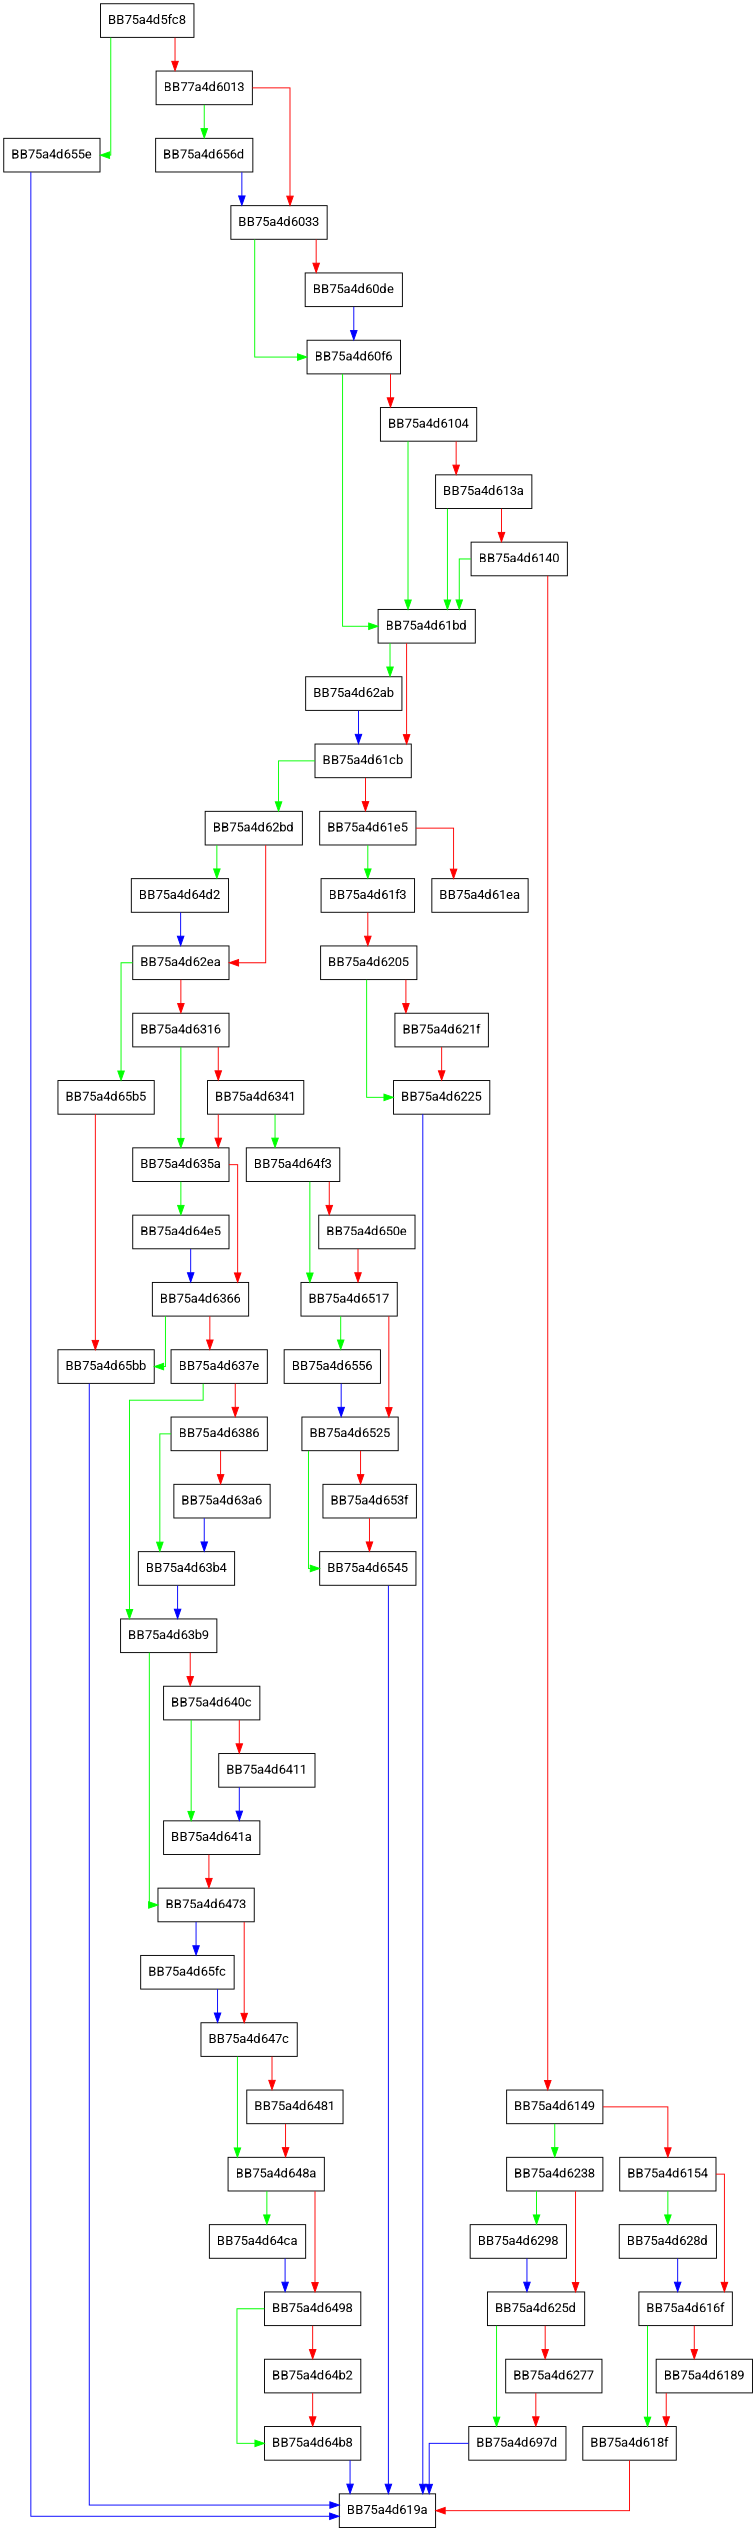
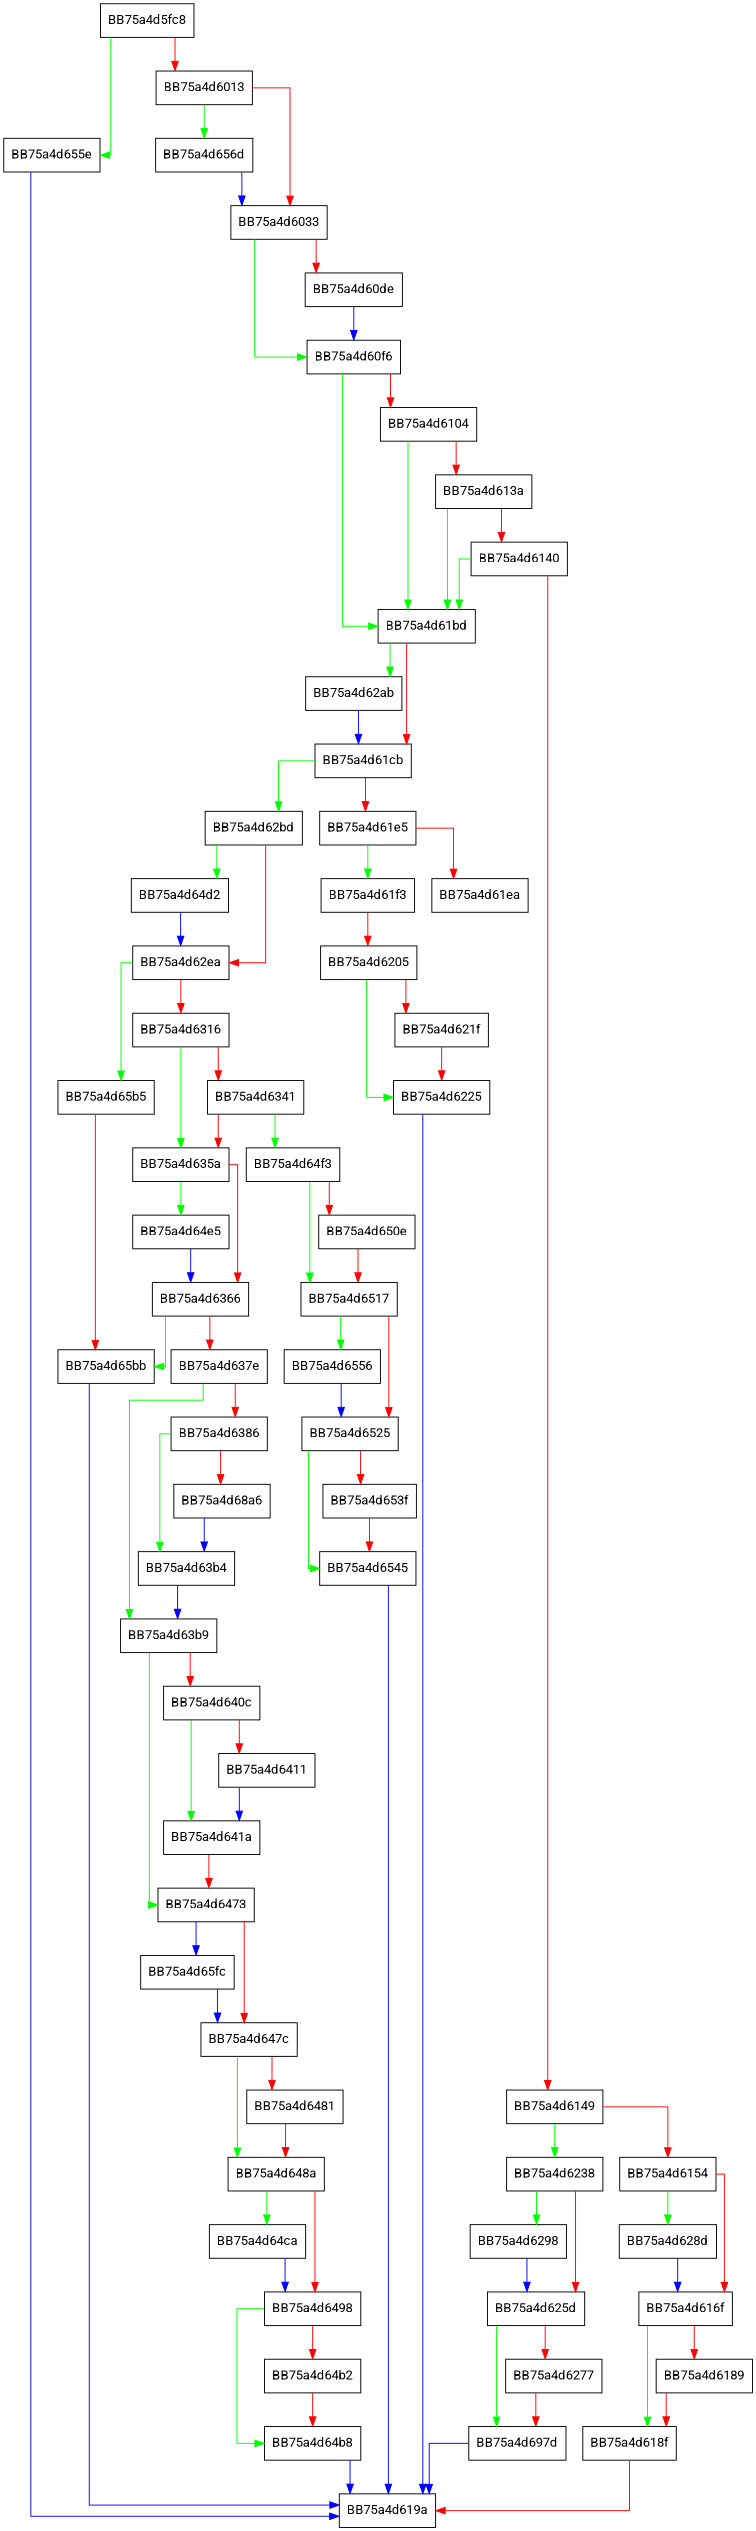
node "BB77a4d6013": label "BB77a4d6013" -> "BB75a4d6013"
node "BB75a4d63a6": label "BB75a4d63a6" -> "BB75a4d68a6"
